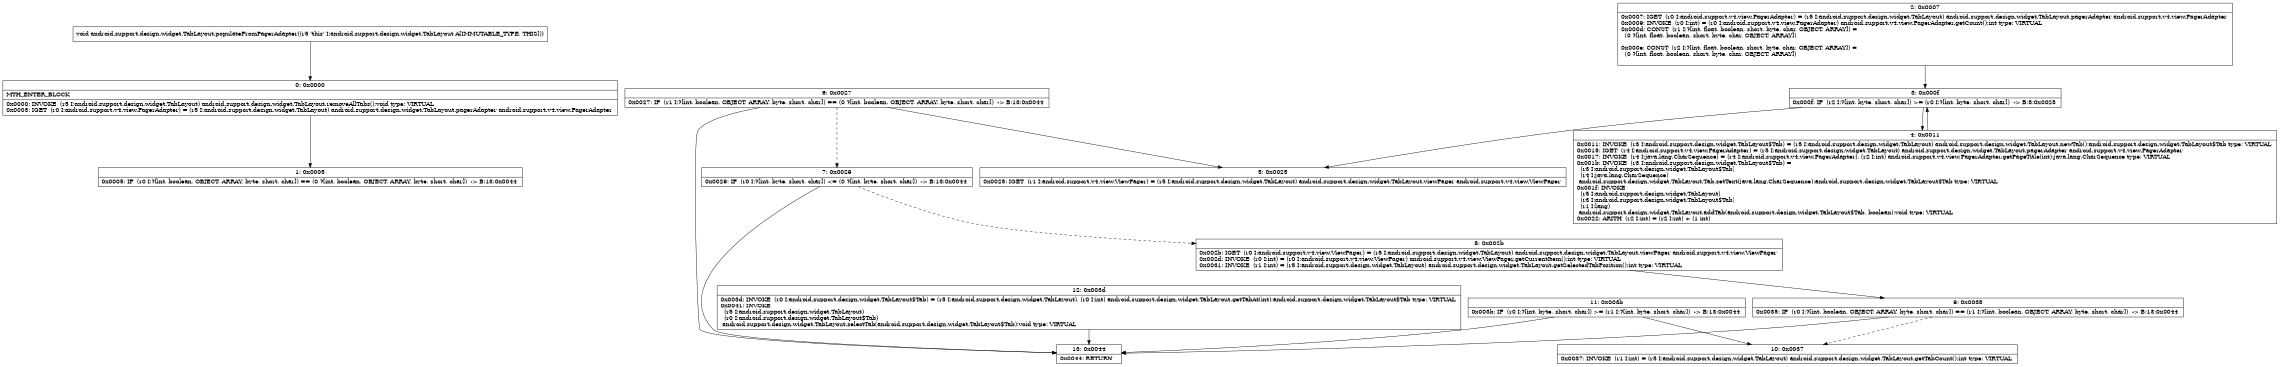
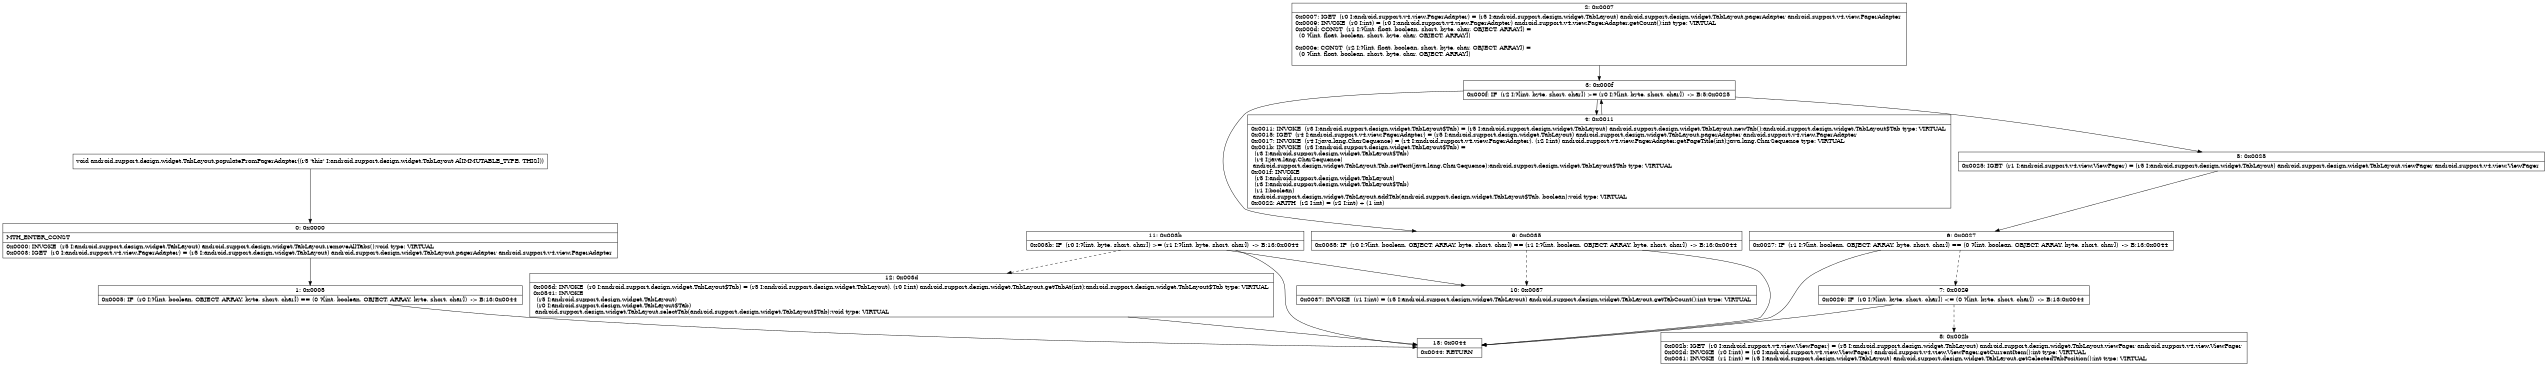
node "0: 0x0000": text "MTH_ENTER_BLOCK" -> "MTH_ENTER_CONST"
edge "6: 0x0027" -> "5: 0x0025": reversed
node "4: 0x0011": text "(r1 I:lang)" -> "(r1 I:boolean)"
edge "11: 0x003b" -> "12: 0x003d": added
edge "8: 0x002b" -> "9: 0x0035": now "3: 0x000f" -> "9: 0x0035"
node "12: 0x003d": text "0x0041: INVOKE" -> "0x0541: INVOKE"
edge "1: 0x0005" -> "13: 0x0044": added
